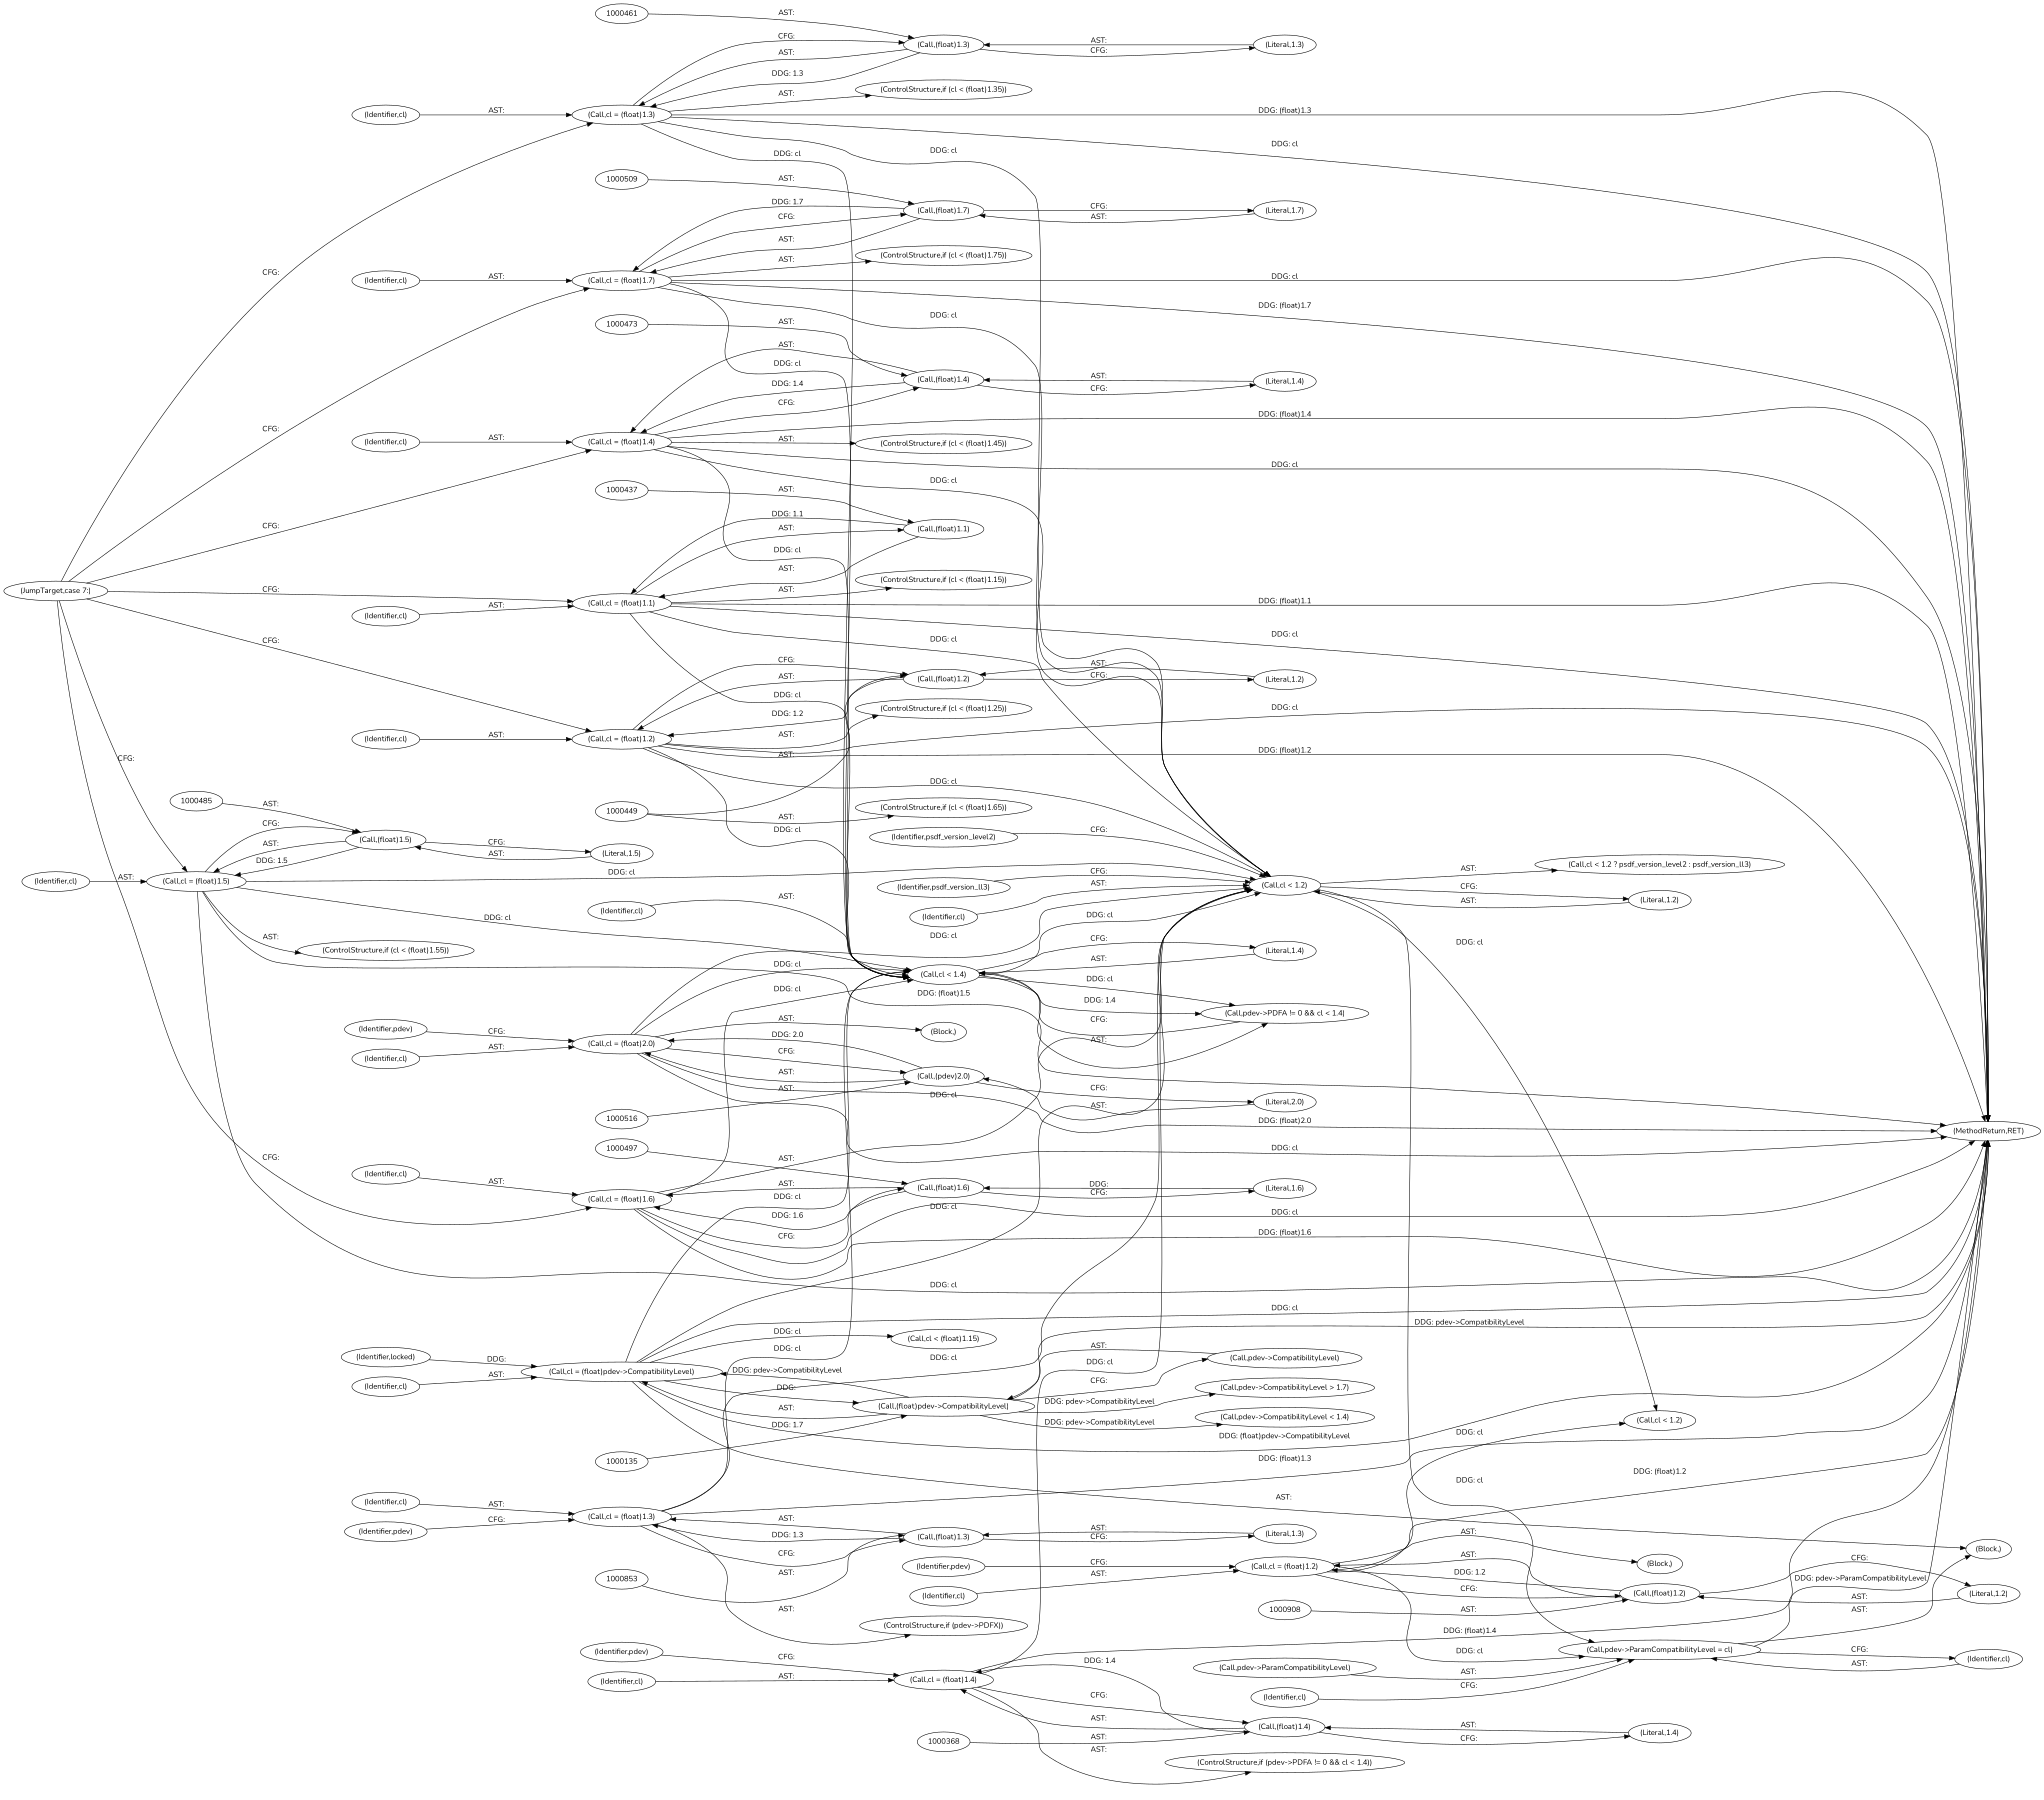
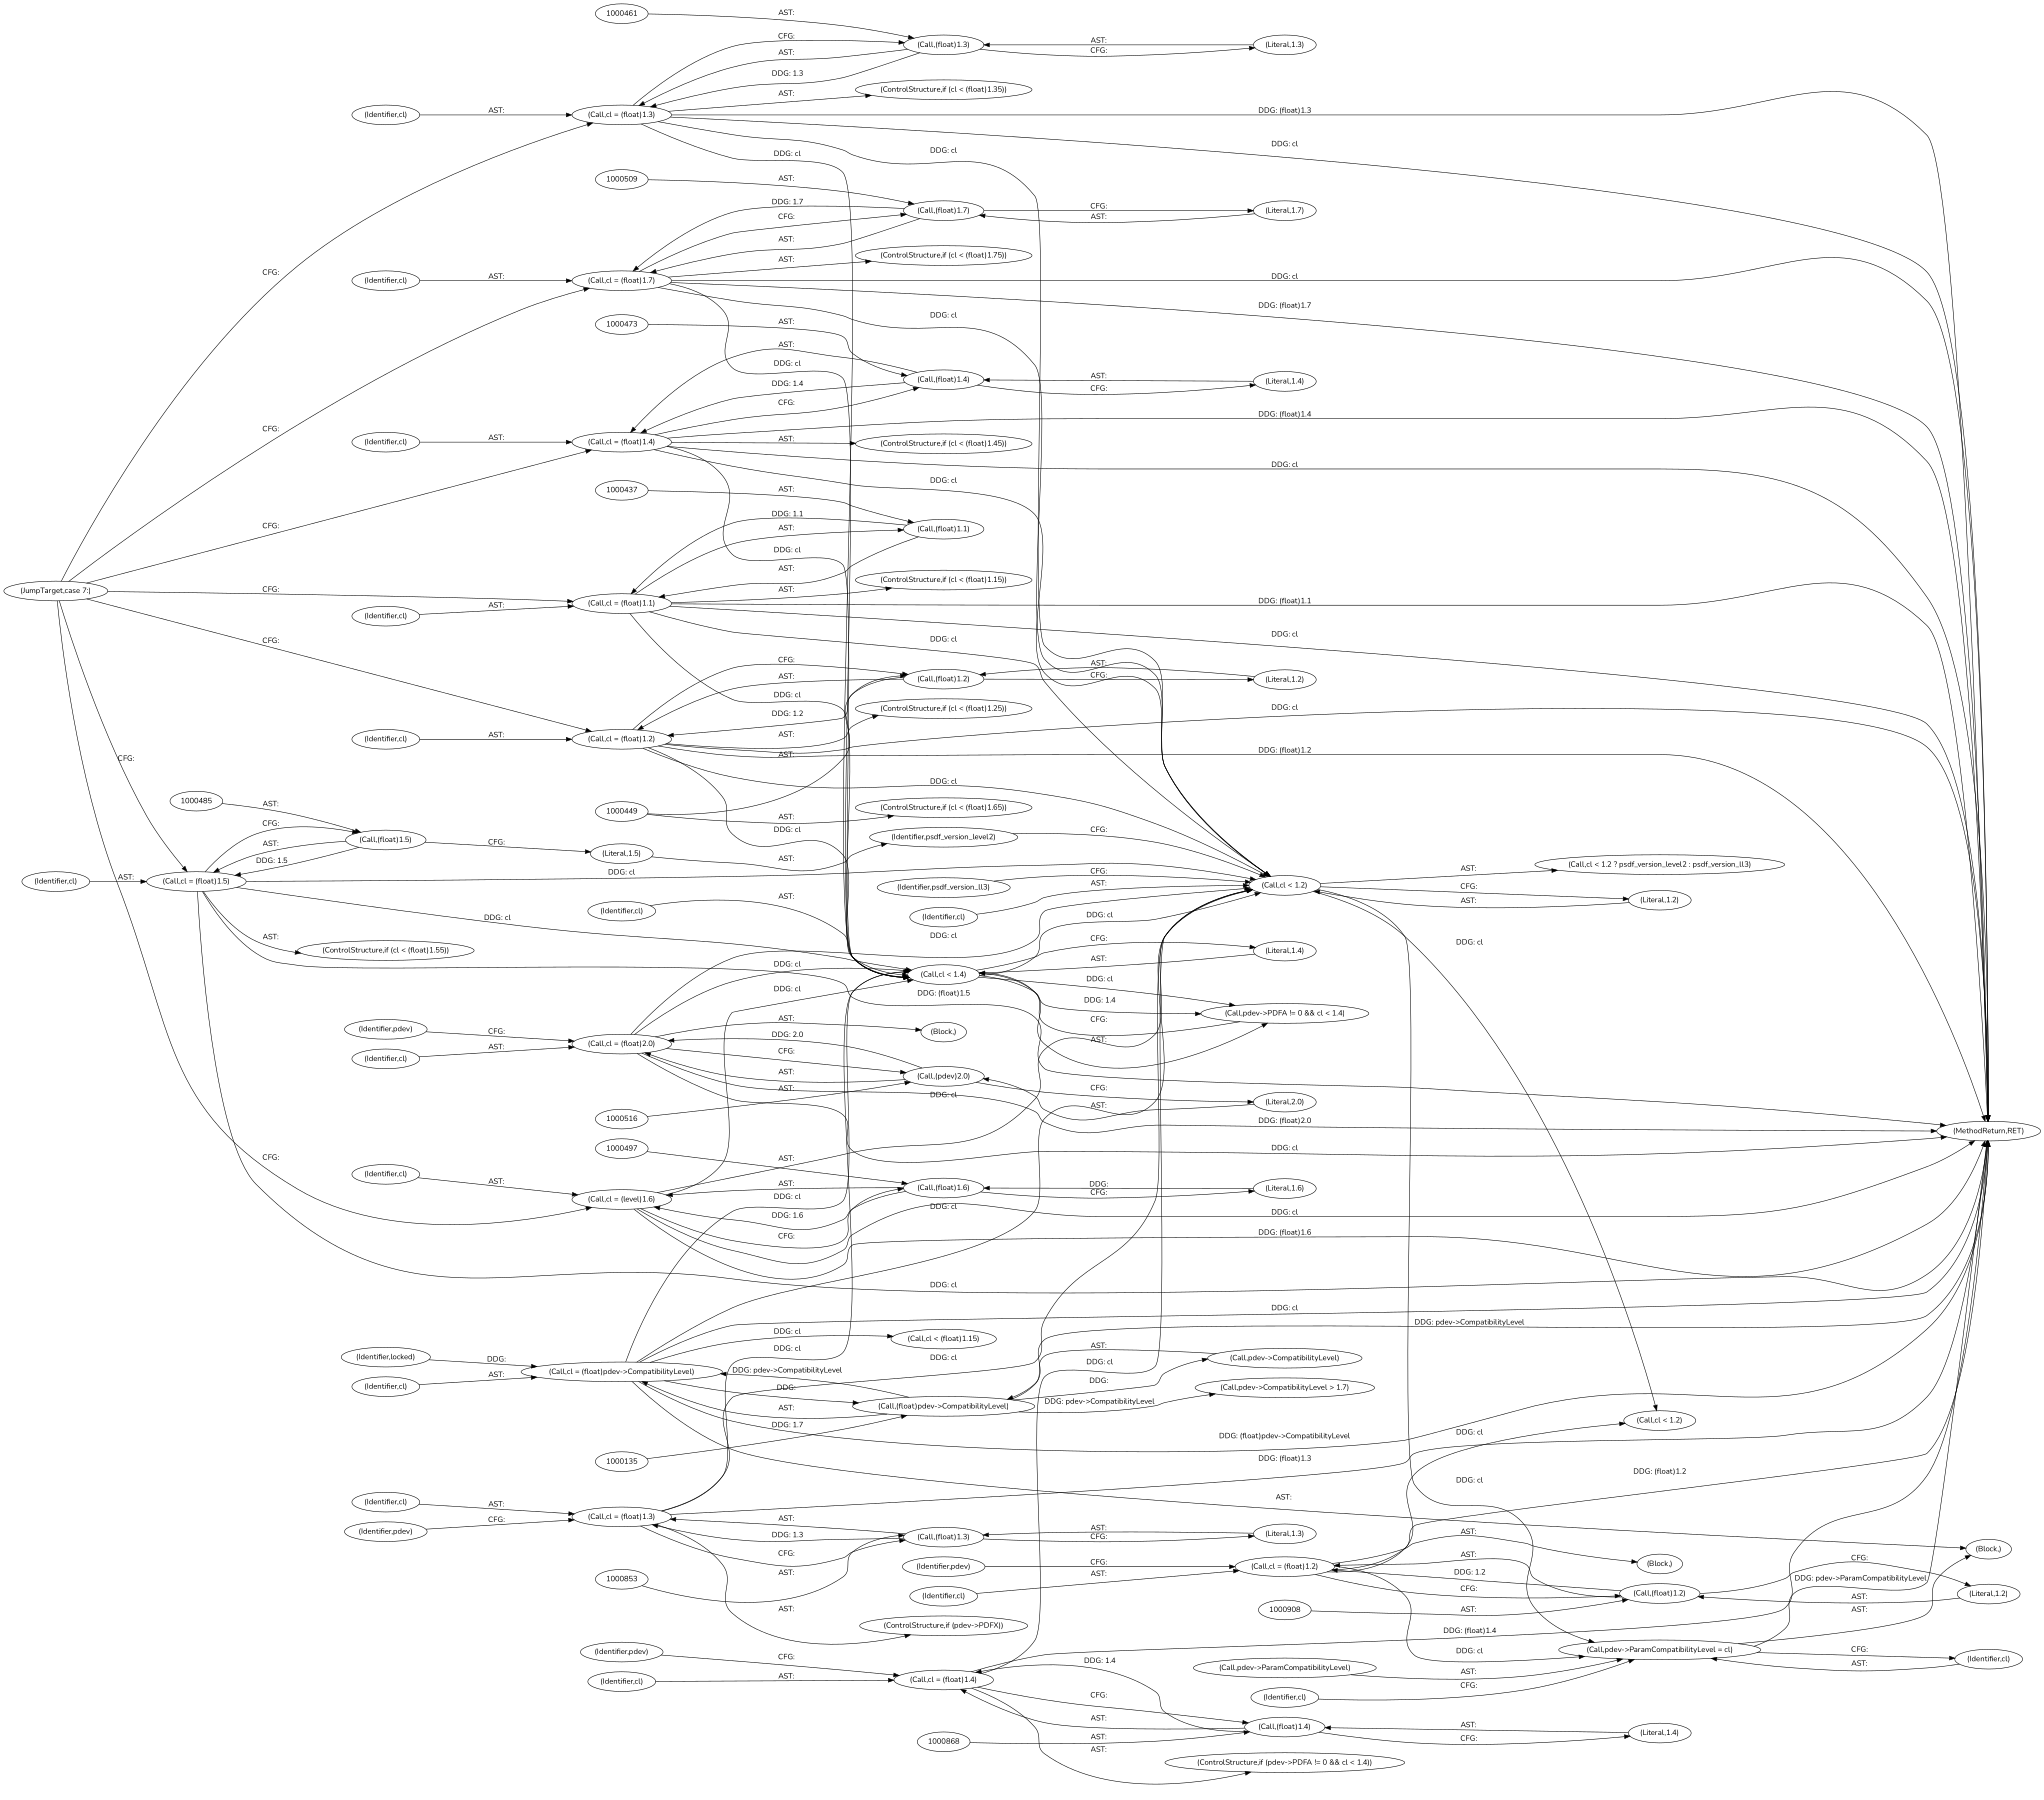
edge "(Literal,1.5)" -> "(Call,(float)1.5)": now "(Literal,1.5)" -> "(Identifier,psdf_version_level2)"
node "(Call,cl = (float)1.6)": label "(Call,cl = (float)1.6)" -> "(Call,cl = (level)1.6)"
edge "(Call,(float)pdev->CompatibilityLevel)" -> "(Call,pdev->CompatibilityLevel)": label "CFG: " -> "DDG: "
node "(Call,pdev->CompatibilityLevel < 1.4)": removed
node "1000368": label "1000368" -> "1000868"
